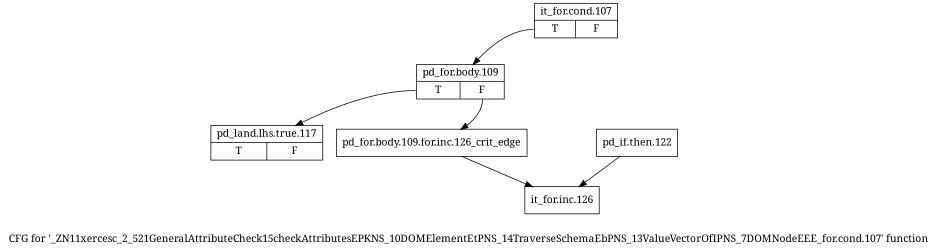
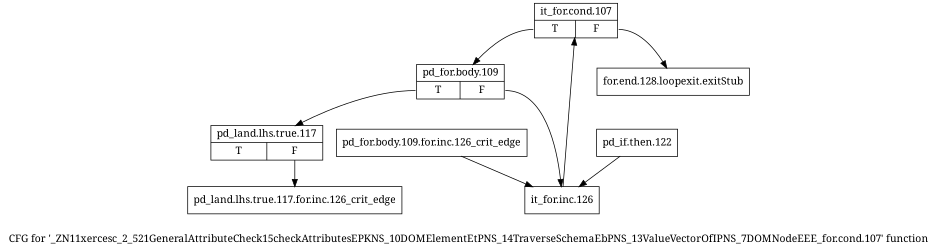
node "for.end.128.loopexit.exitStub": added
edge "pd_for.body.109" -> "pd_for.body.109.for.inc.126_crit_edge": now "pd_for.body.109" -> "it_for.inc.126"
edge "it_for.inc.126" -> "it_for.cond.107": added
node "pd_land.lhs.true.117.for.inc.126_crit_edge": added
